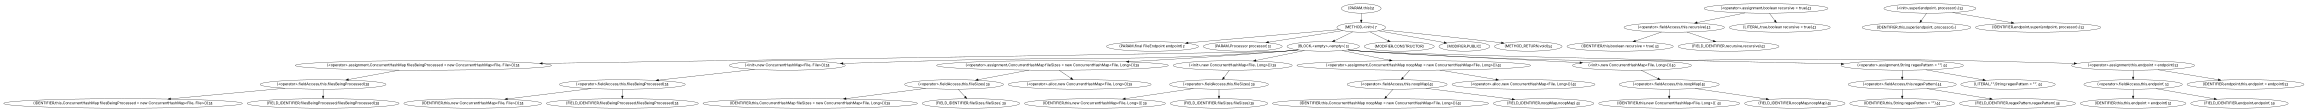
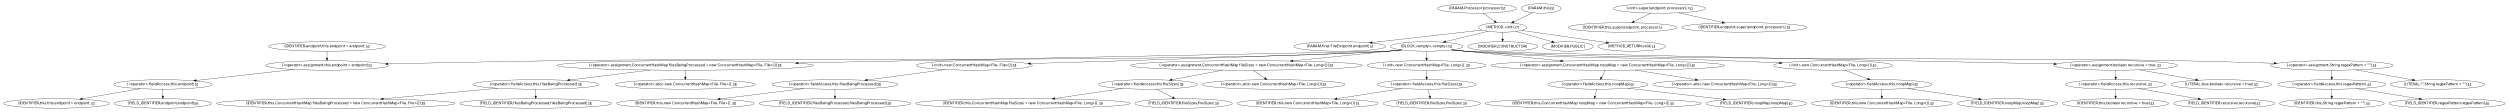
edge "(METHOD,<init>)" -> "(PARAM,Processor processor)": reversed
edge "(BLOCK,<empty>,<empty>)" -> "(<operator>.assignment,boolean recursive = true)": added
edge "(<operator>.assignment,this.endpoint = endpoint)" -> "(IDENTIFIER,endpoint,this.endpoint = endpoint)": reversed
node "(<operator>.alloc,new ConcurrentHashMap<File, File>())": added
